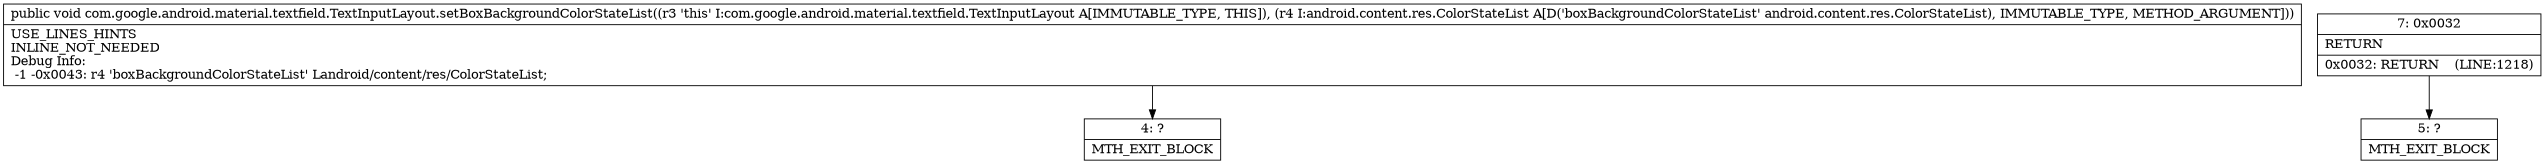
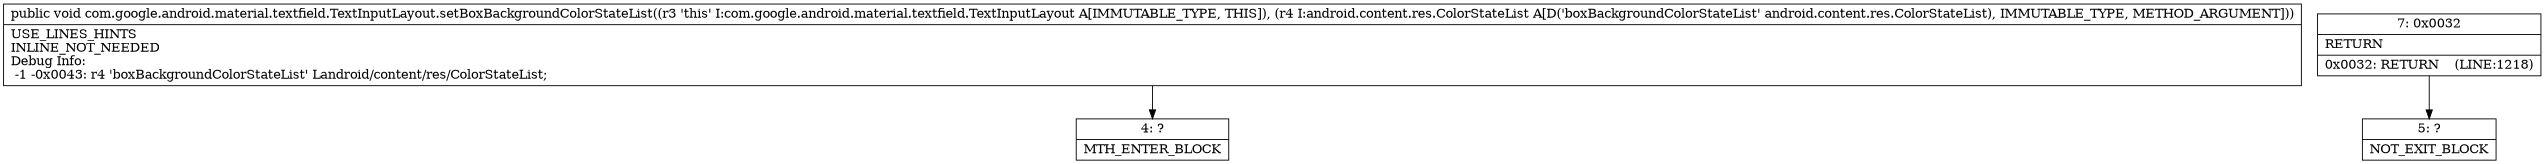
node "4: ?": text "MTH_EXIT_BLOCK" -> "MTH_ENTER_BLOCK"
node "5: ?": text "MTH_EXIT_BLOCK" -> "NOT_EXIT_BLOCK"
